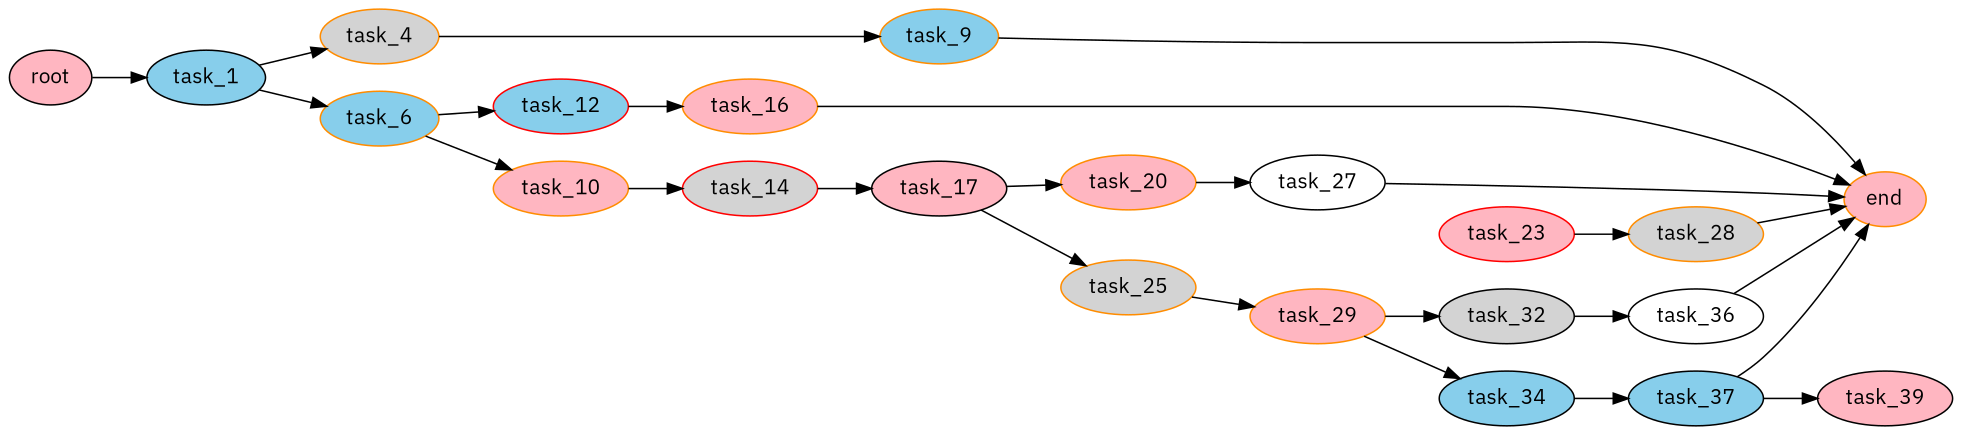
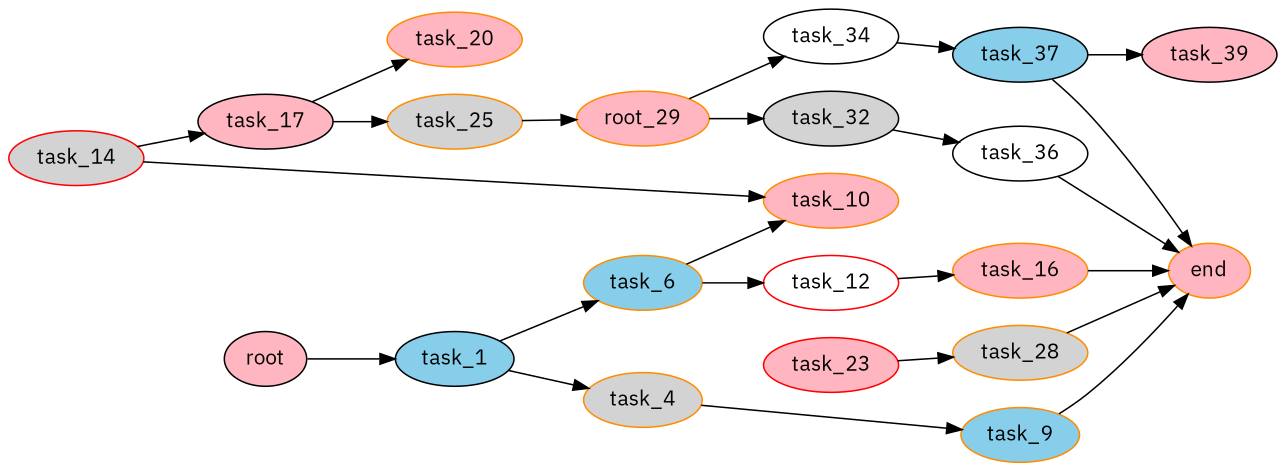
node "task_12": fillcolor skyblue -> white
node "task_27": removed
edge "task_10" -> "task_14": reversed
node "task_29": label "task_29" -> "root_29"
node "task_34": fillcolor skyblue -> white
